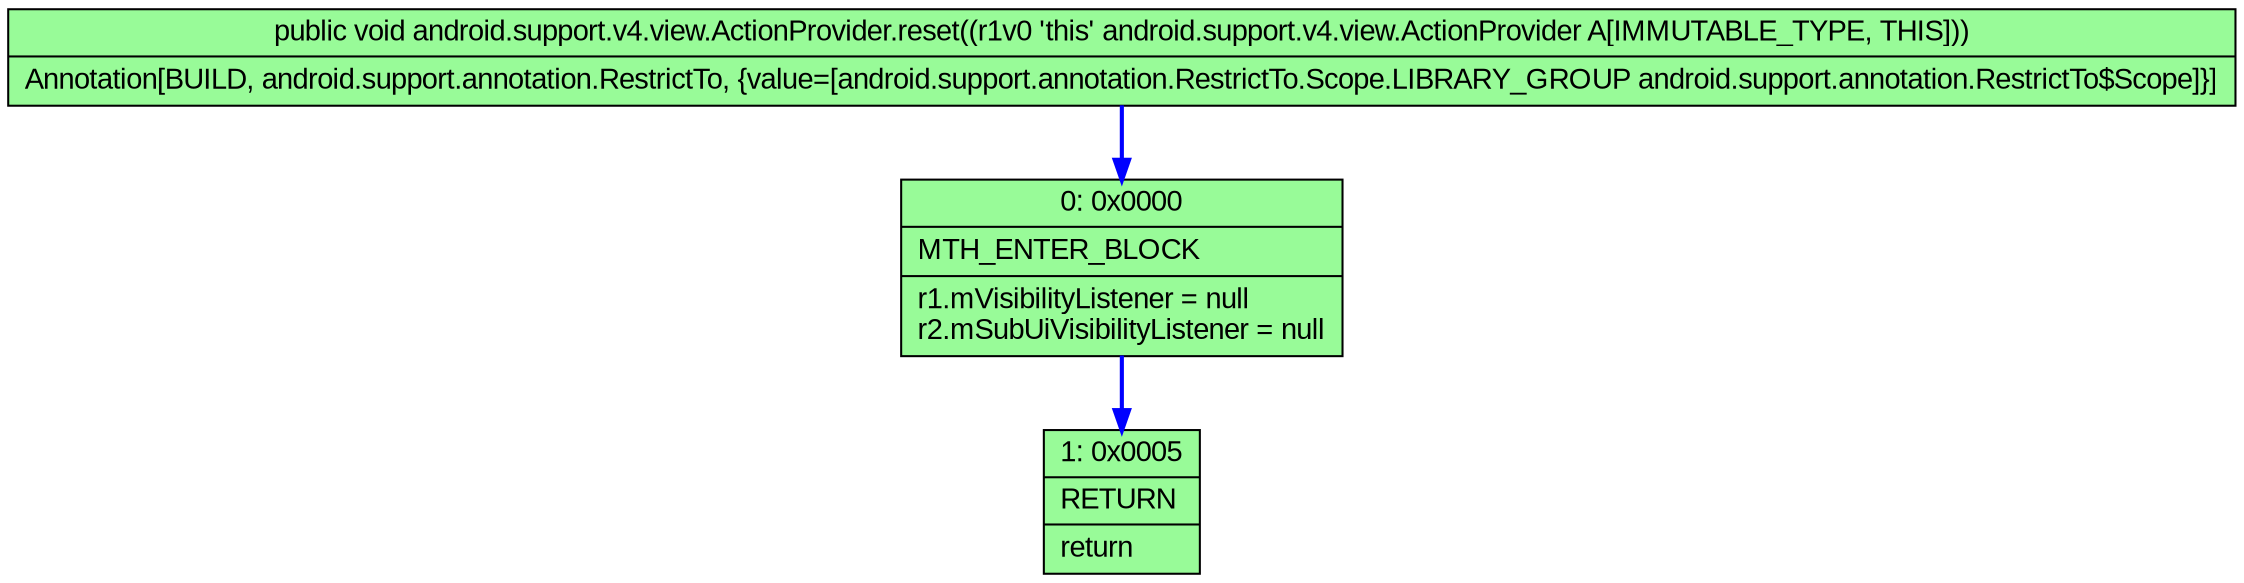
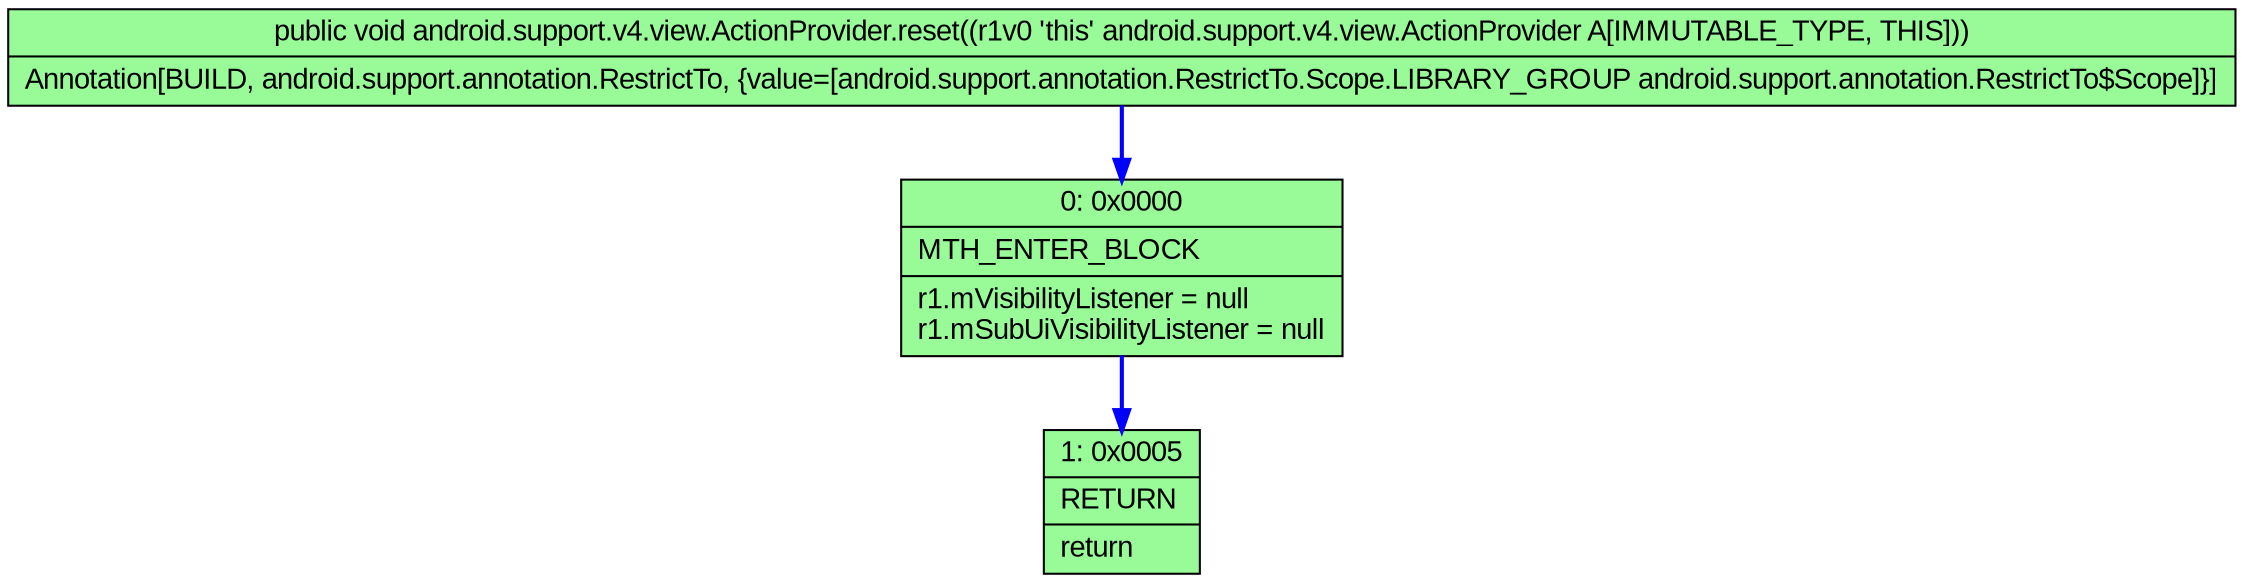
node "0: 0x0000": text "r2.mSubUiVisibilityListener = null" -> "r1.mSubUiVisibilityListener = null"
